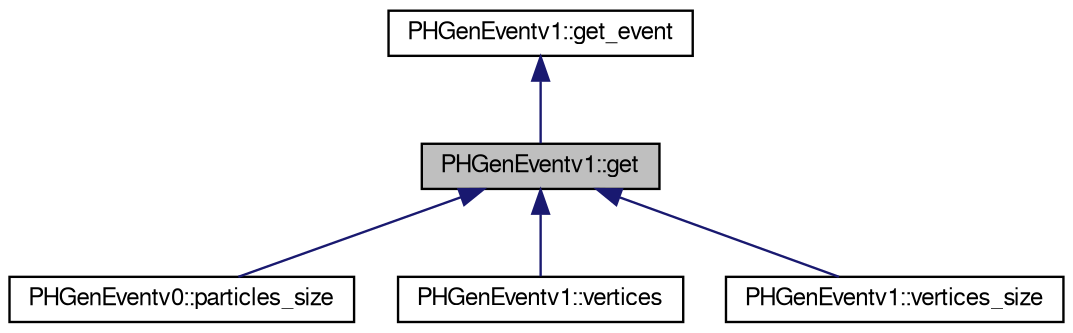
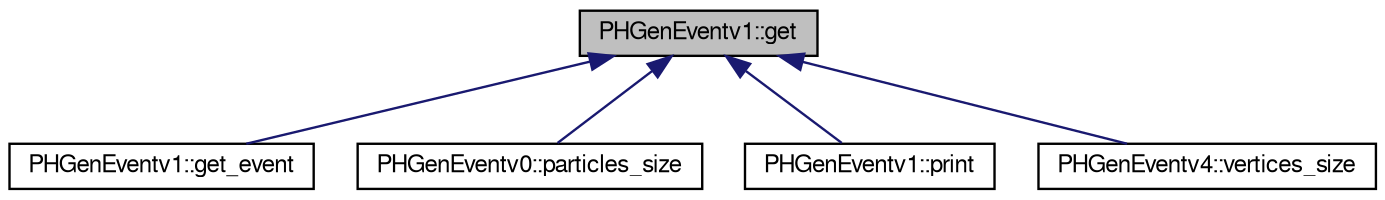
edge "PHGenEventv1::get" -> "PHGenEventv1::get_event": reversed
node "PHGenEventv1::vertices": label "PHGenEventv1::vertices" -> "PHGenEventv1::print"
node "PHGenEventv1::vertices_size": label "PHGenEventv1::vertices_size" -> "PHGenEventv4::vertices_size"
